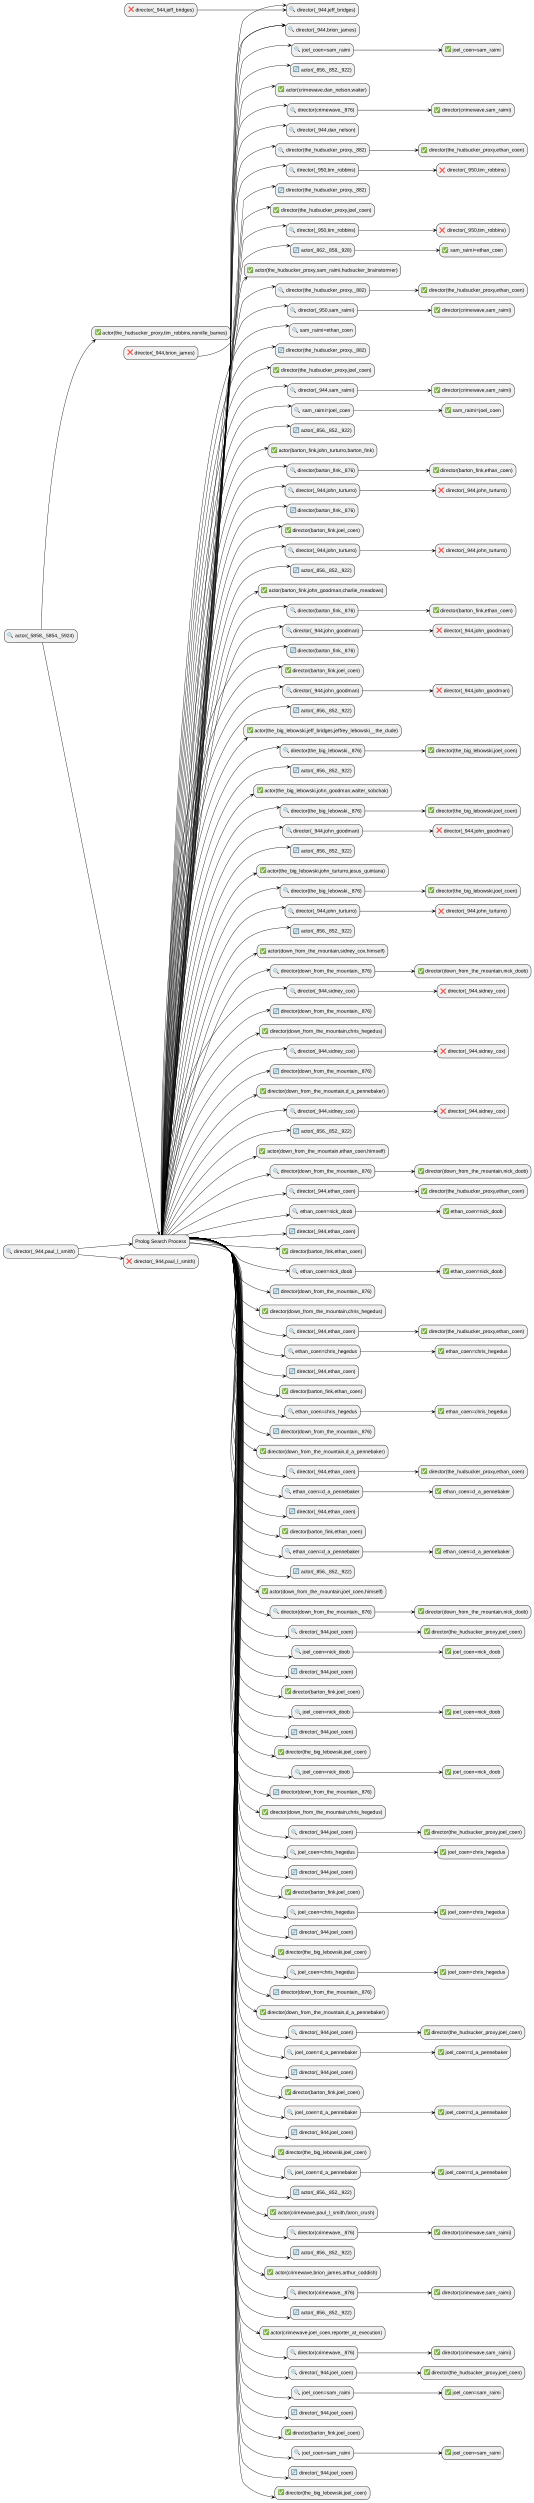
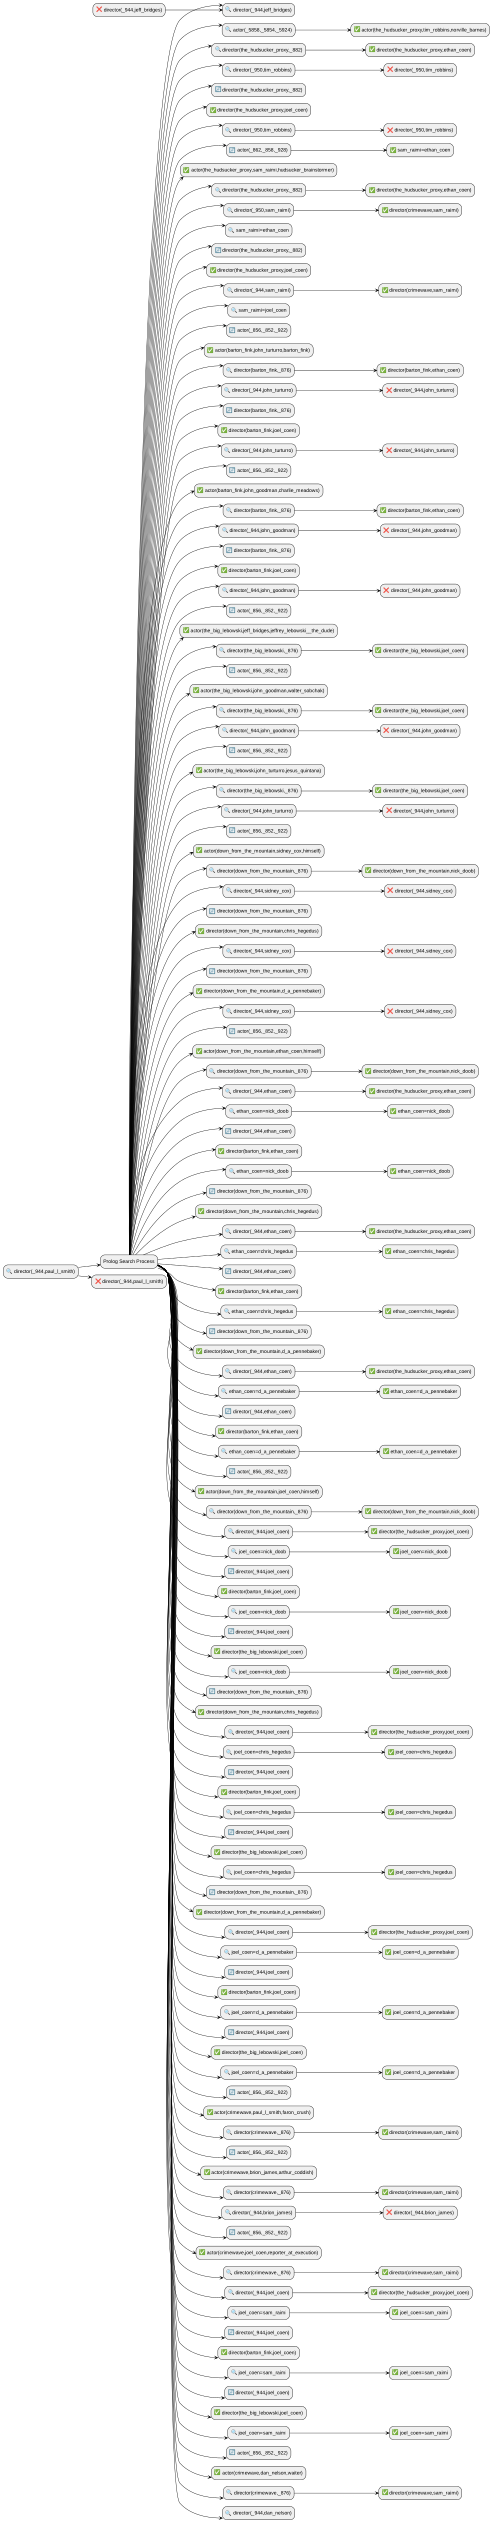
edge "❌ director(_944,brion_james)" -> "🔍 director(_944,brion_james)": reversed
node "✅ sam_raimi=joel_coen": removed
edge "🔍 actor(_5858,_5854,_5924)" -> "Prolog Search Process": reversed
